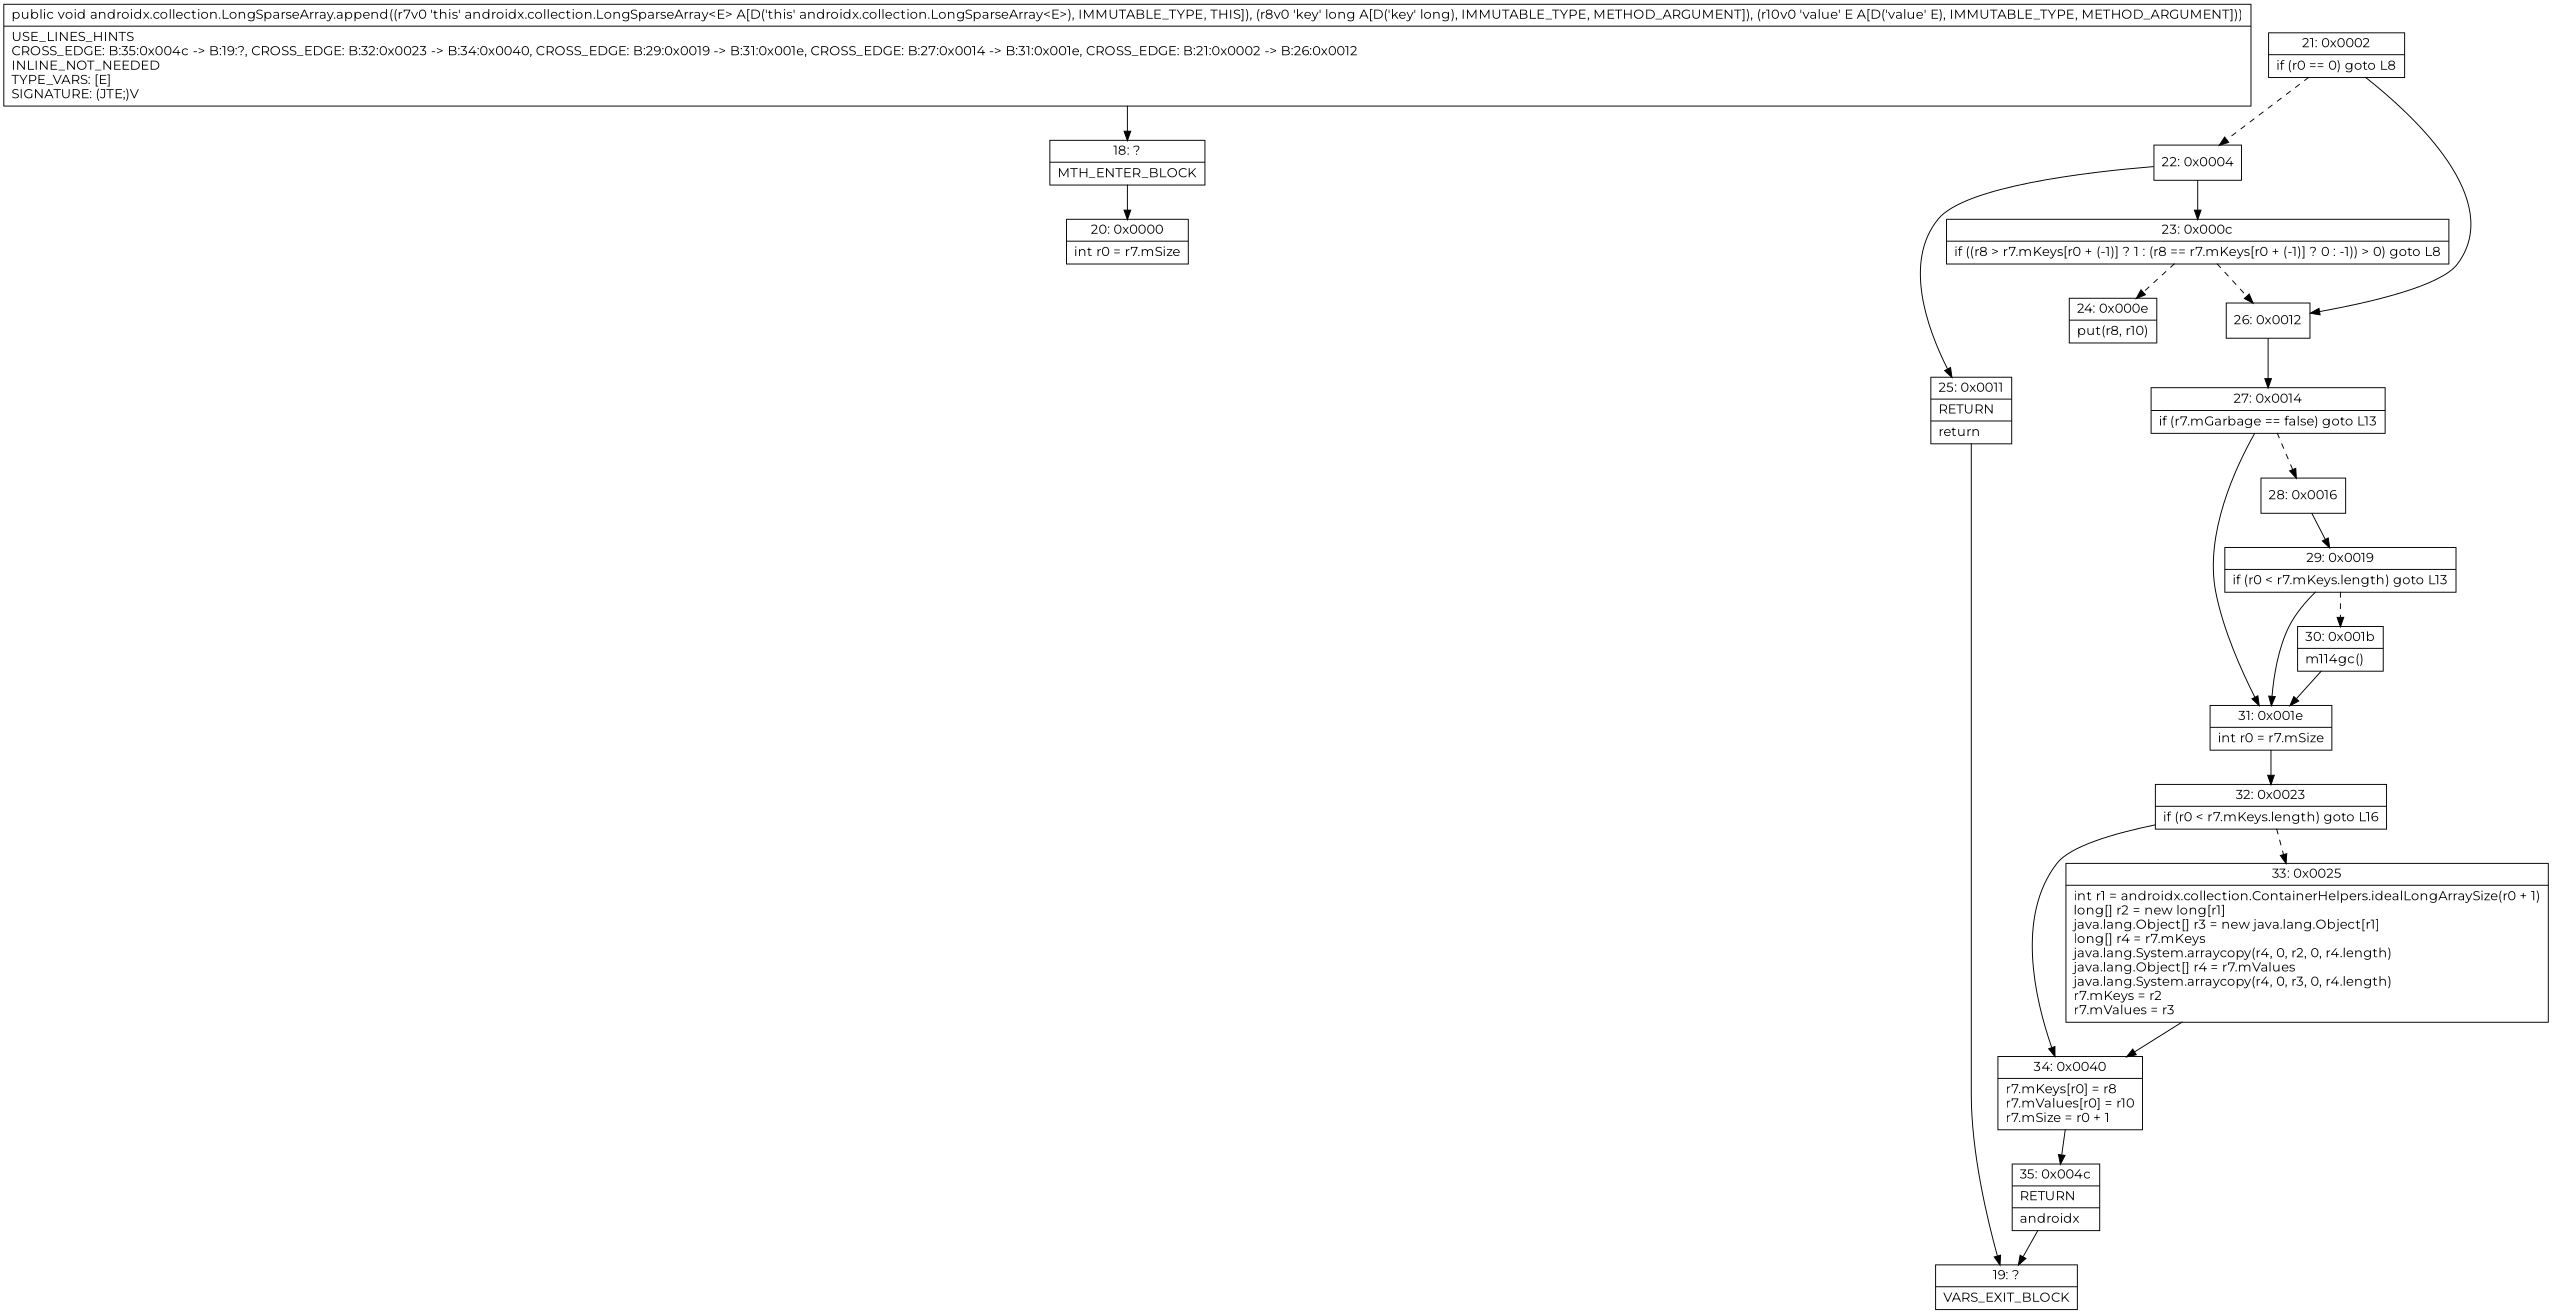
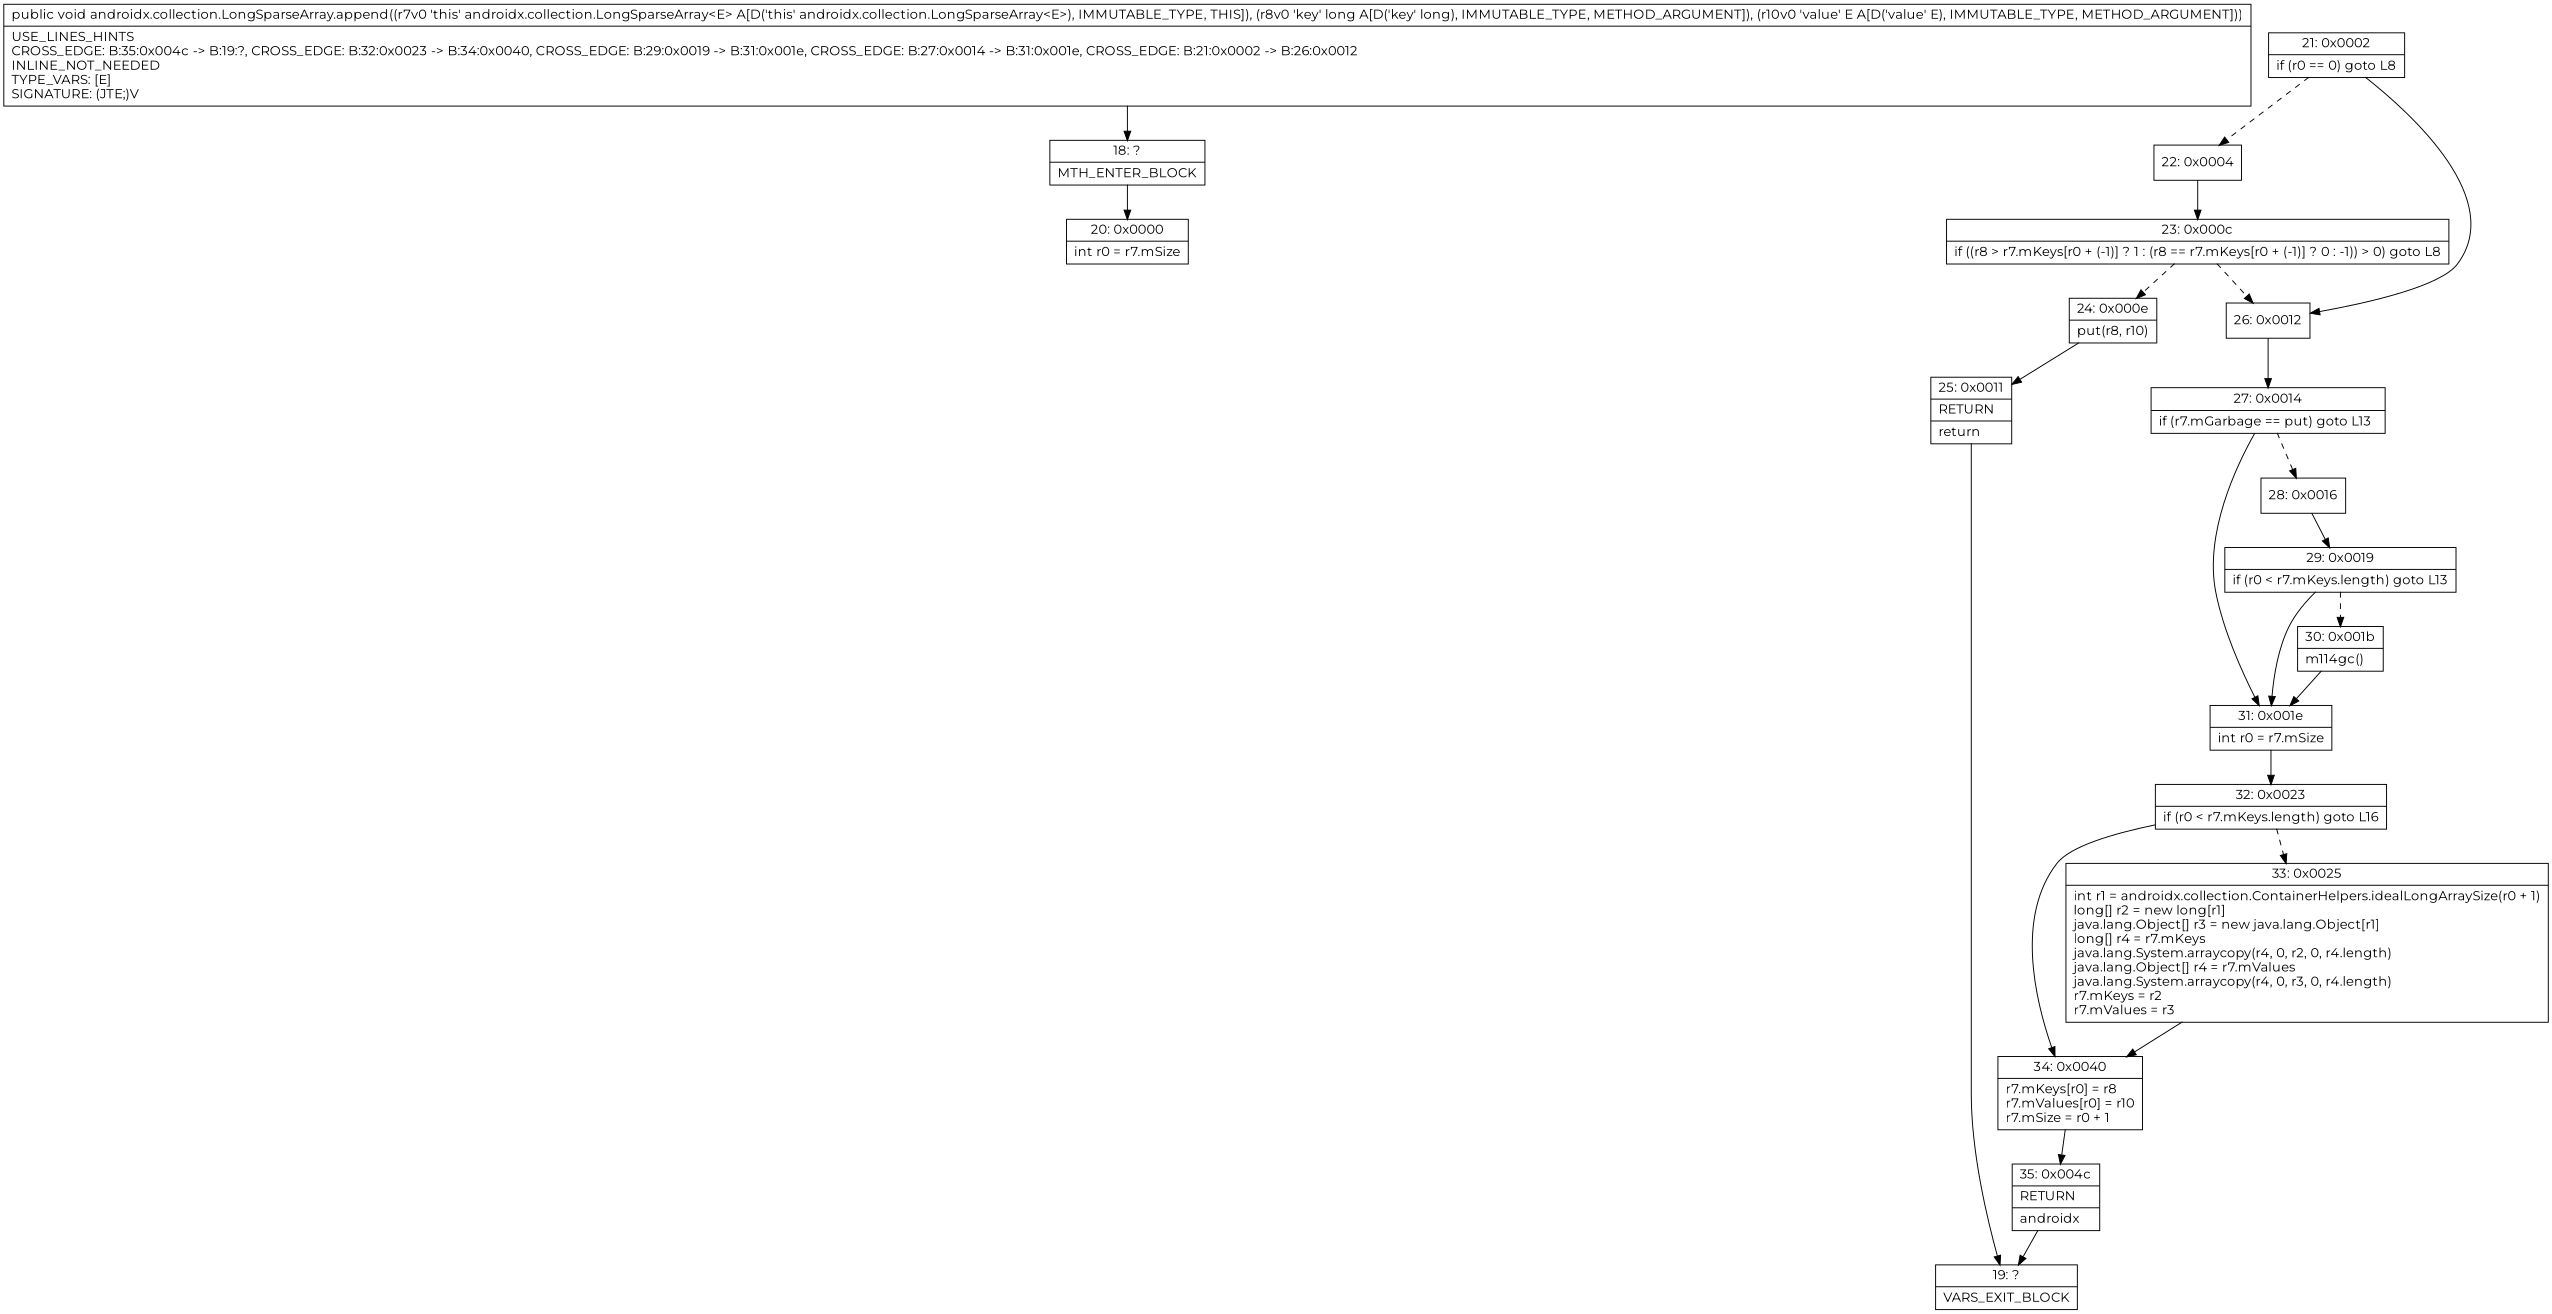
edge "22: 0x0004" -> "25: 0x0011": now "24: 0x000e" -> "25: 0x0011"
node "27: 0x0014": text "if (r7.mGarbage == false) goto L13" -> "if (r7.mGarbage == put) goto L13"
